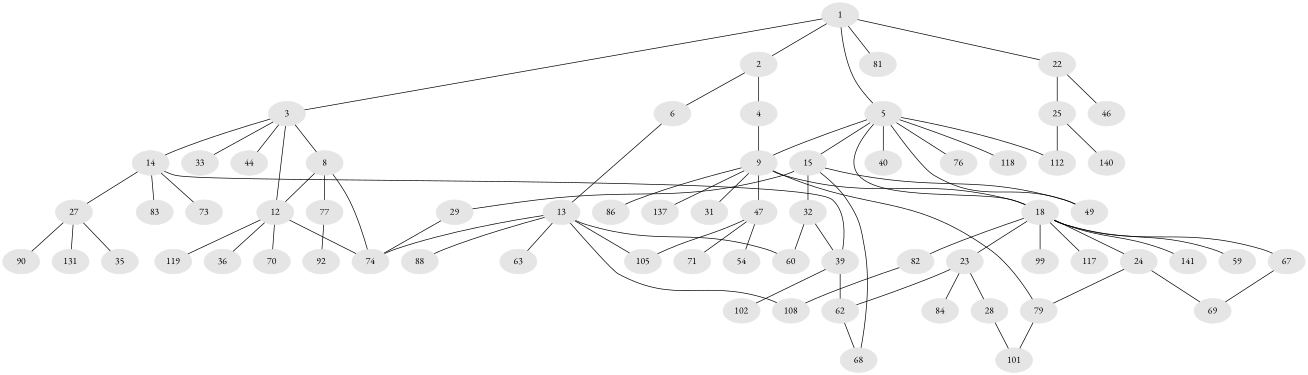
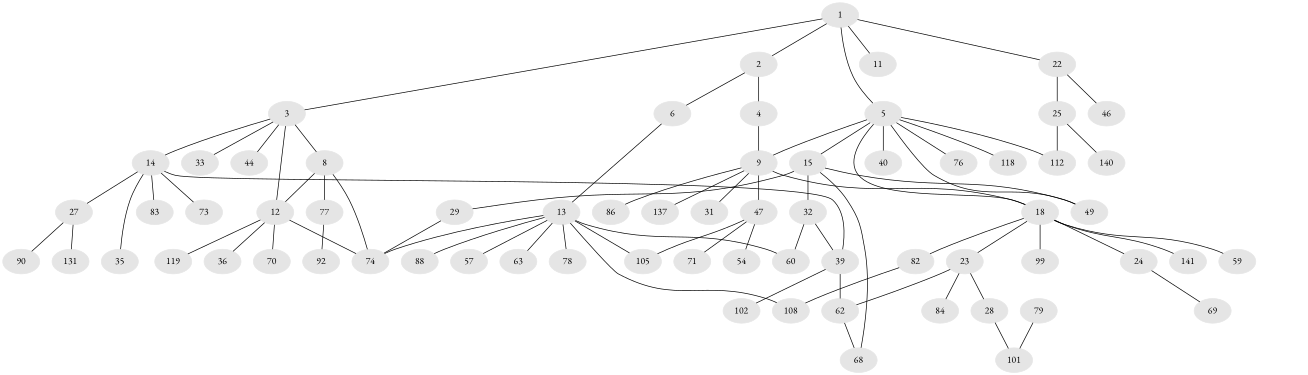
node "81": label "81" -> "11"
edge "9" -- "79": removed
edge "27" -- "35": now "14" -- "35"
node "57": added
node "78": added
node "117": removed
node "67": removed
edge "24" -- "79": removed
